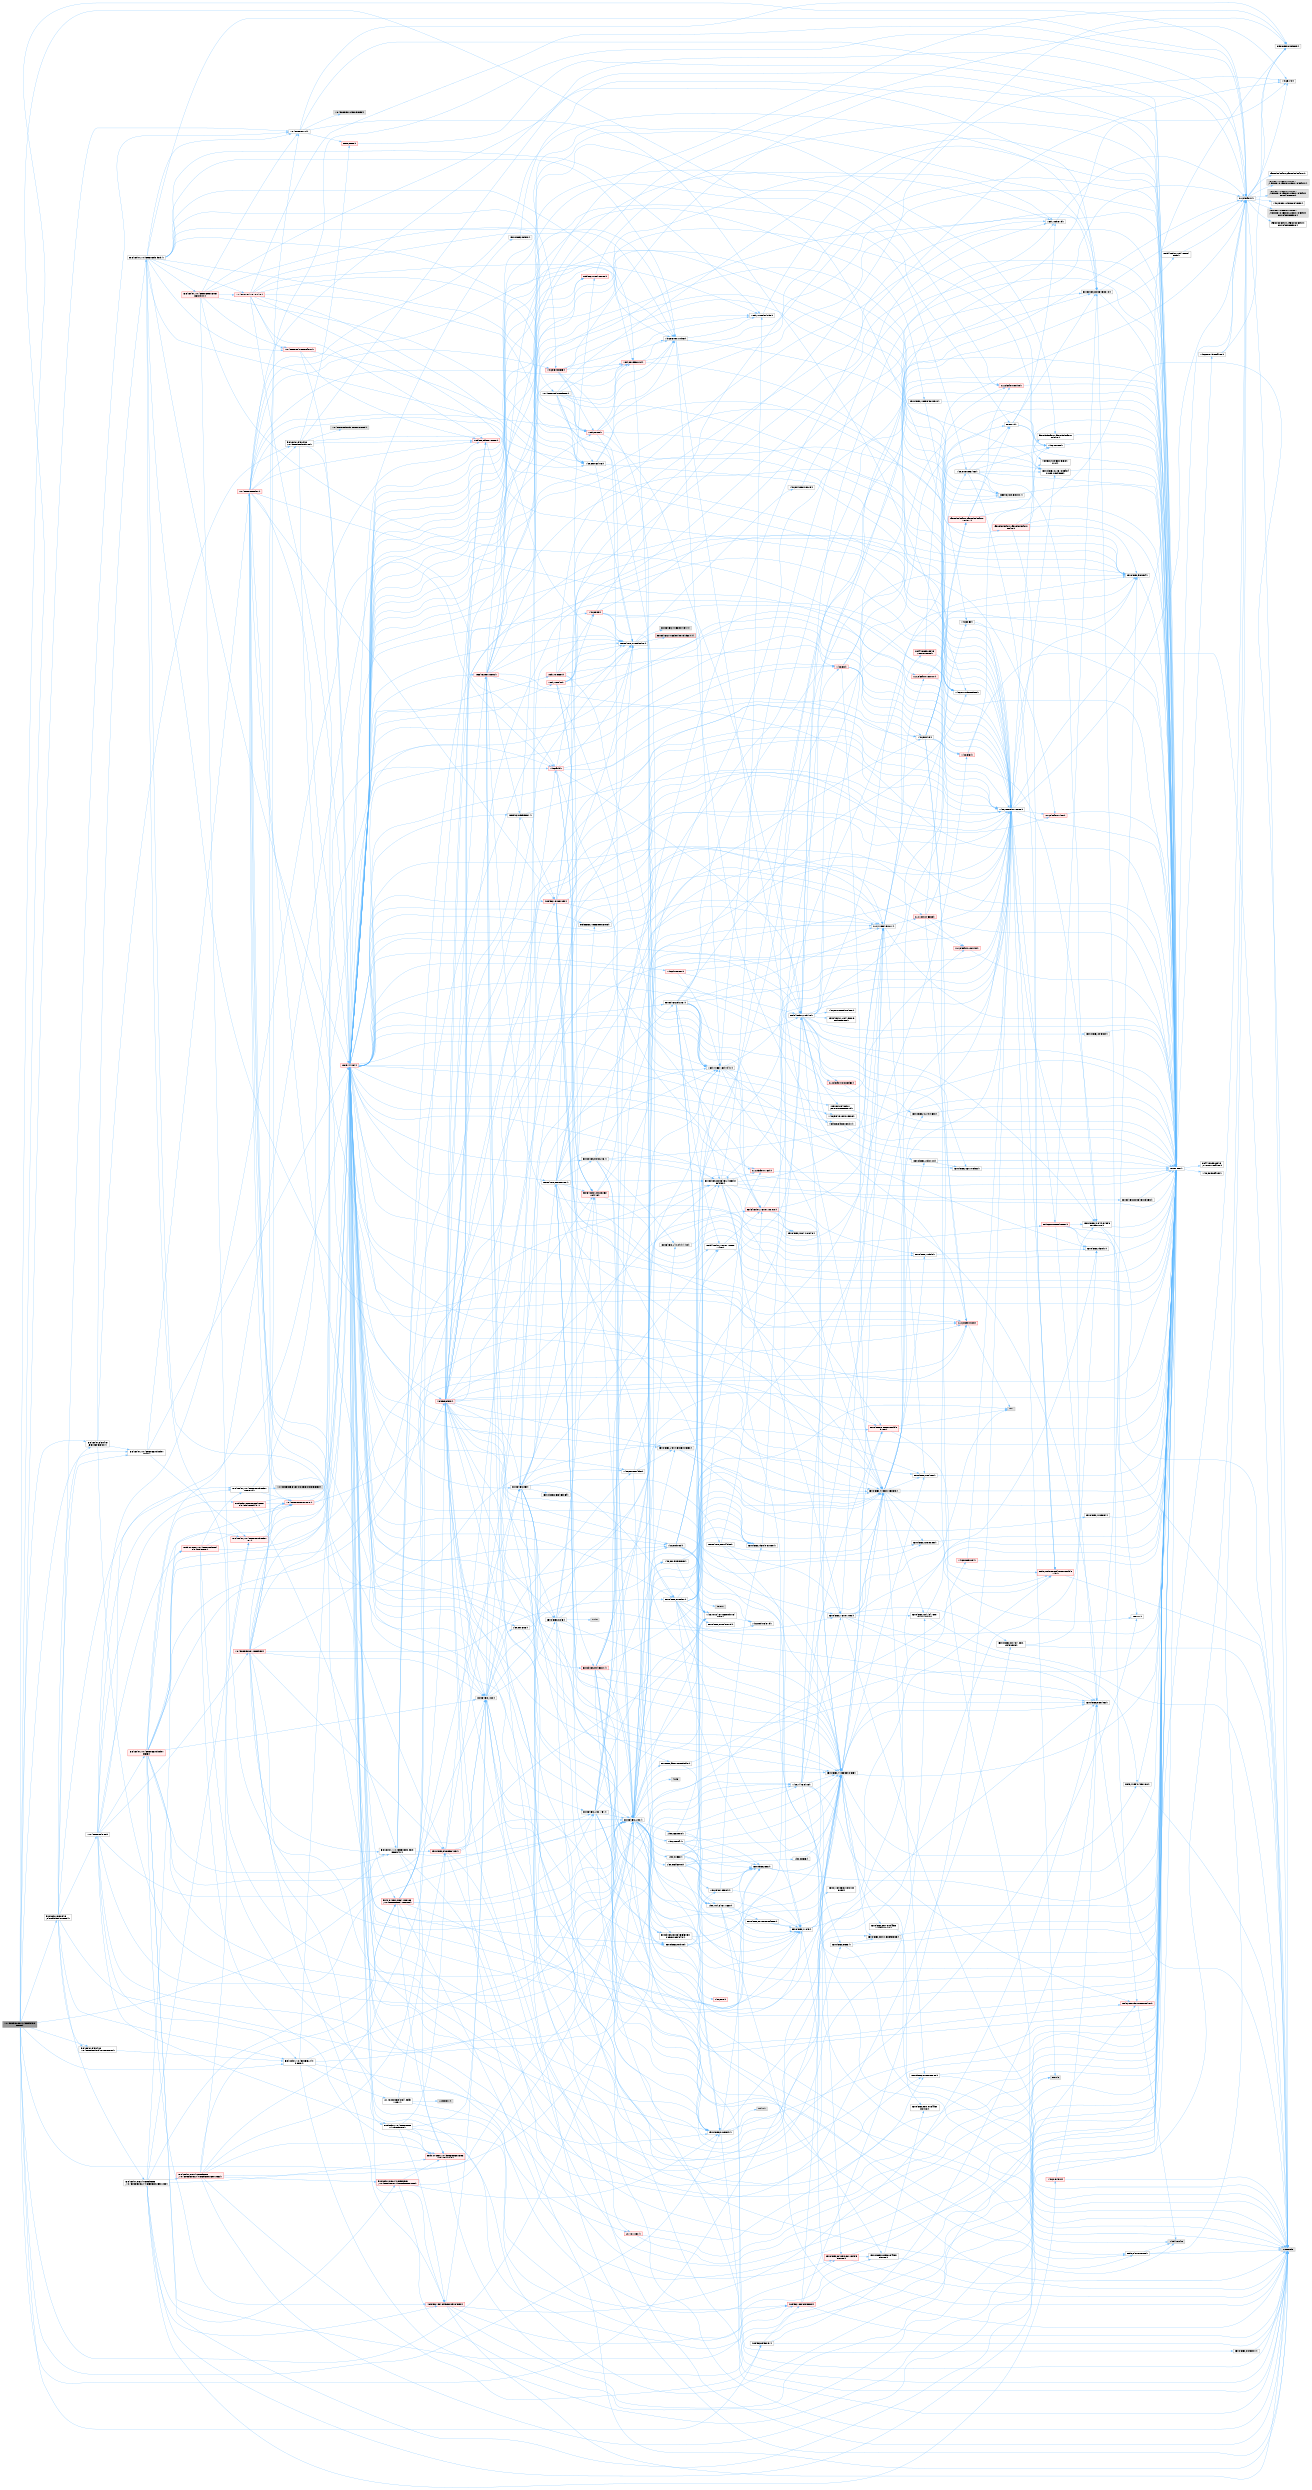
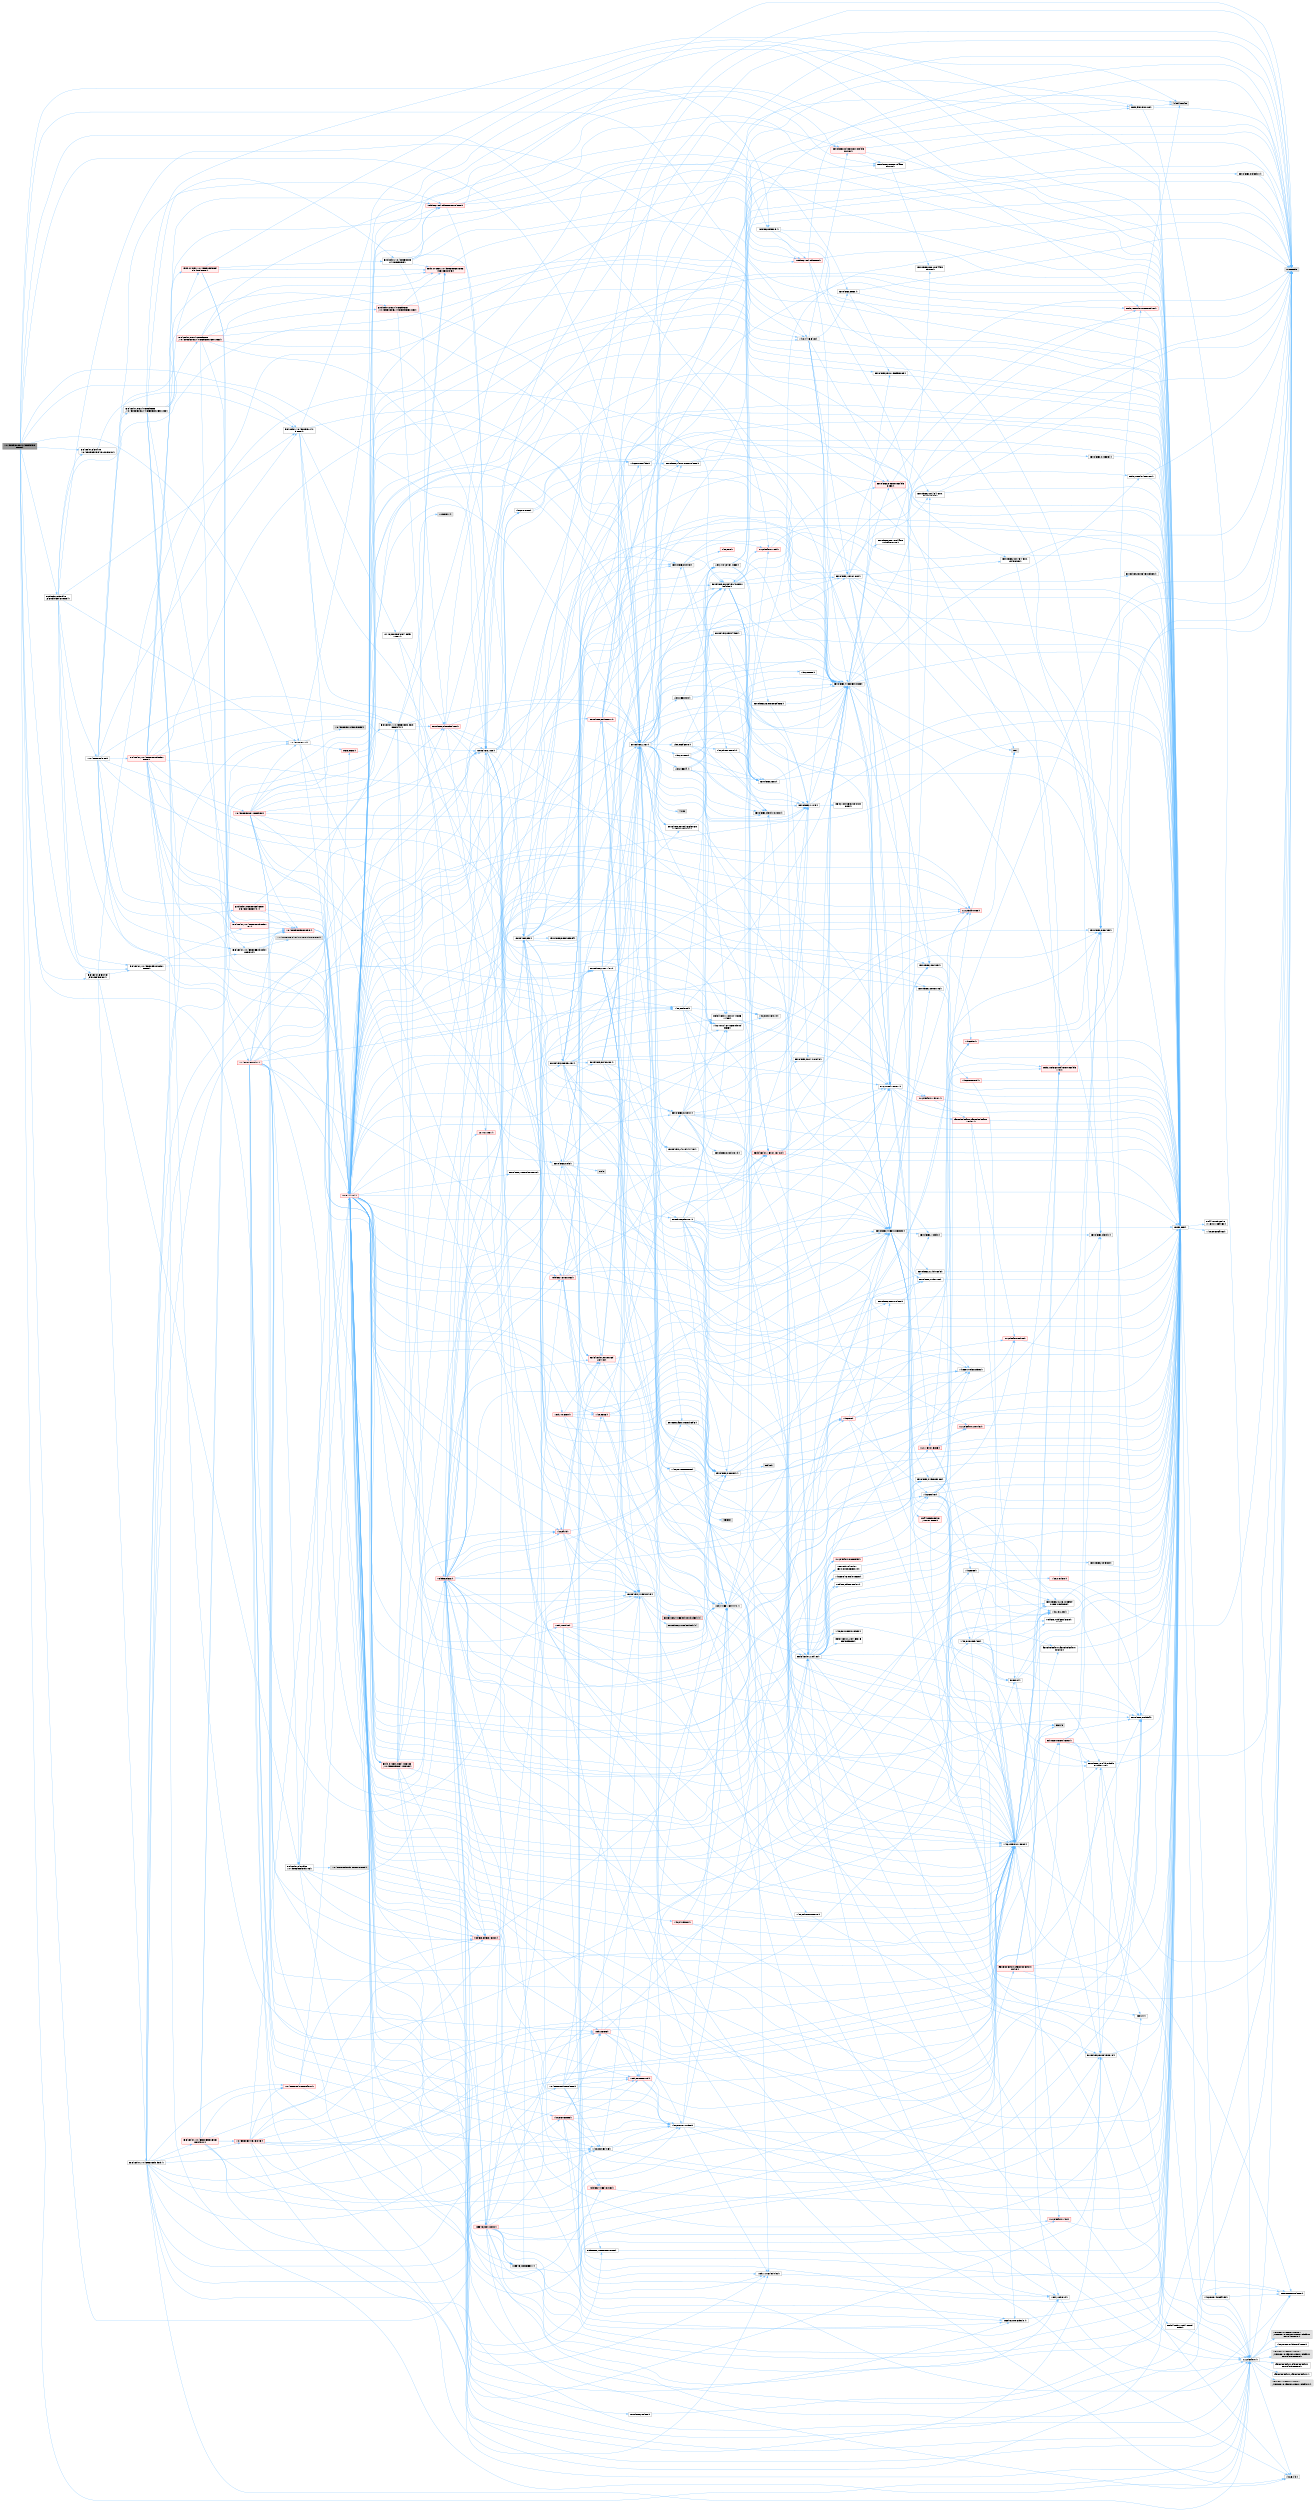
edge "Templates/IntegralConstant.h" -> "Misc/Exec.h": now "CoreMinimal.h" -> "Misc/Exec.h"
edge "Templates/AndOrNot.h" -> "Templates/IsEnumClass.h": reversed
